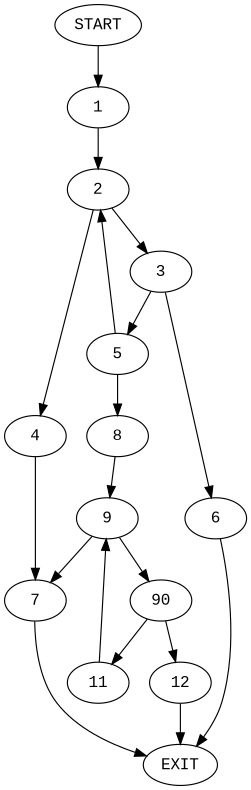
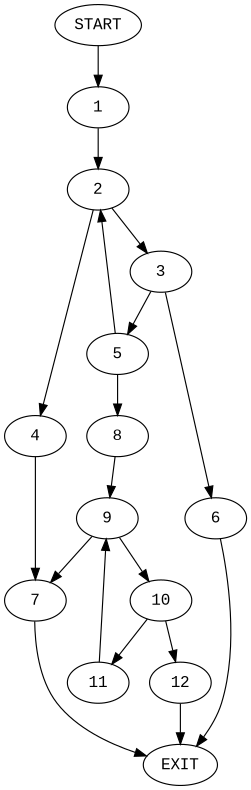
node "90": label "90" -> "10"
